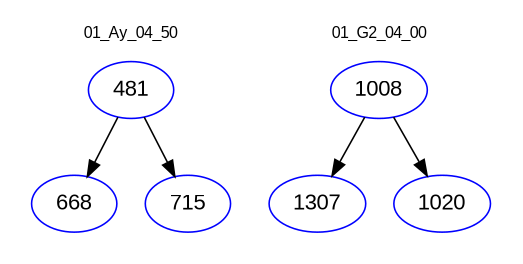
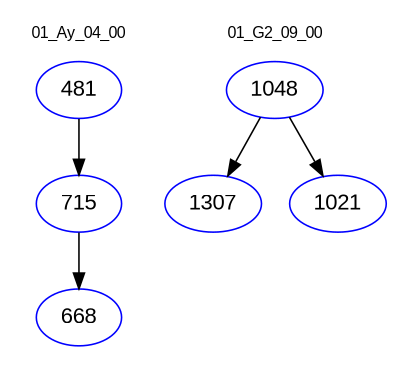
cluster "01_Ay_04_50": label "01_Ay_04_50" -> "01_Ay_04_00"
cluster "01_G2_04_00": label "01_G2_04_00" -> "01_G2_09_00"
node "1008": label "1008" -> "1048"
edge "481" -> "668": now "715" -> "668"
node "1020": label "1020" -> "1021"
